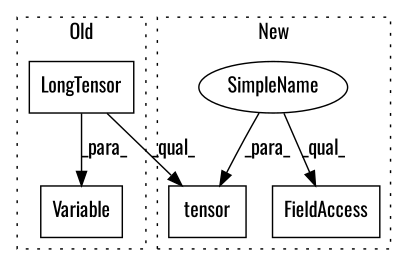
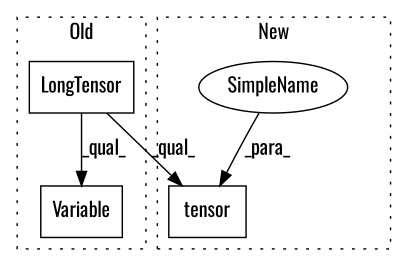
edge "LongTensor" -> "Variable": label "_para_" -> "_qual_"
node "FieldAccess": removed
